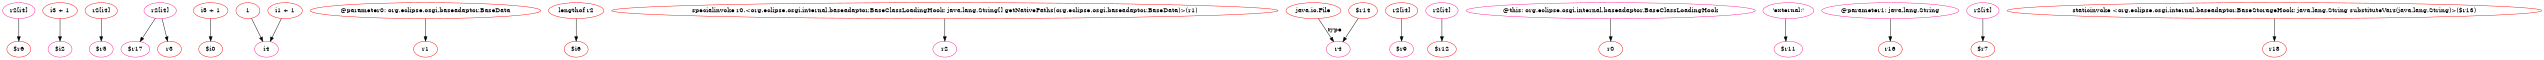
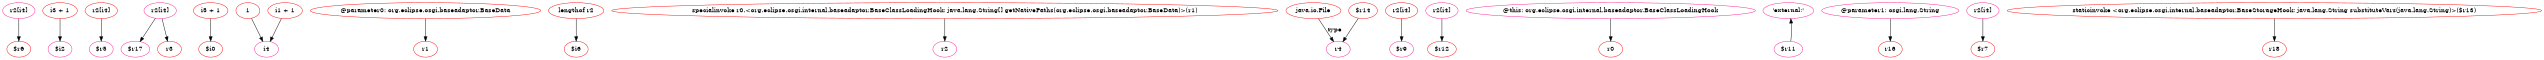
node "@parameter1: java.lang.String": label "@parameter1: java.lang.String" -> "@parameter1: osgi.lang.String"
edge "'external:'" -> "$r11": reversed
